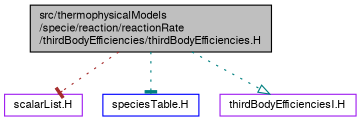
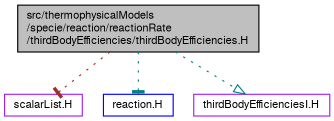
node "speciesTable.H": label "speciesTable.H" -> "reaction.H"
